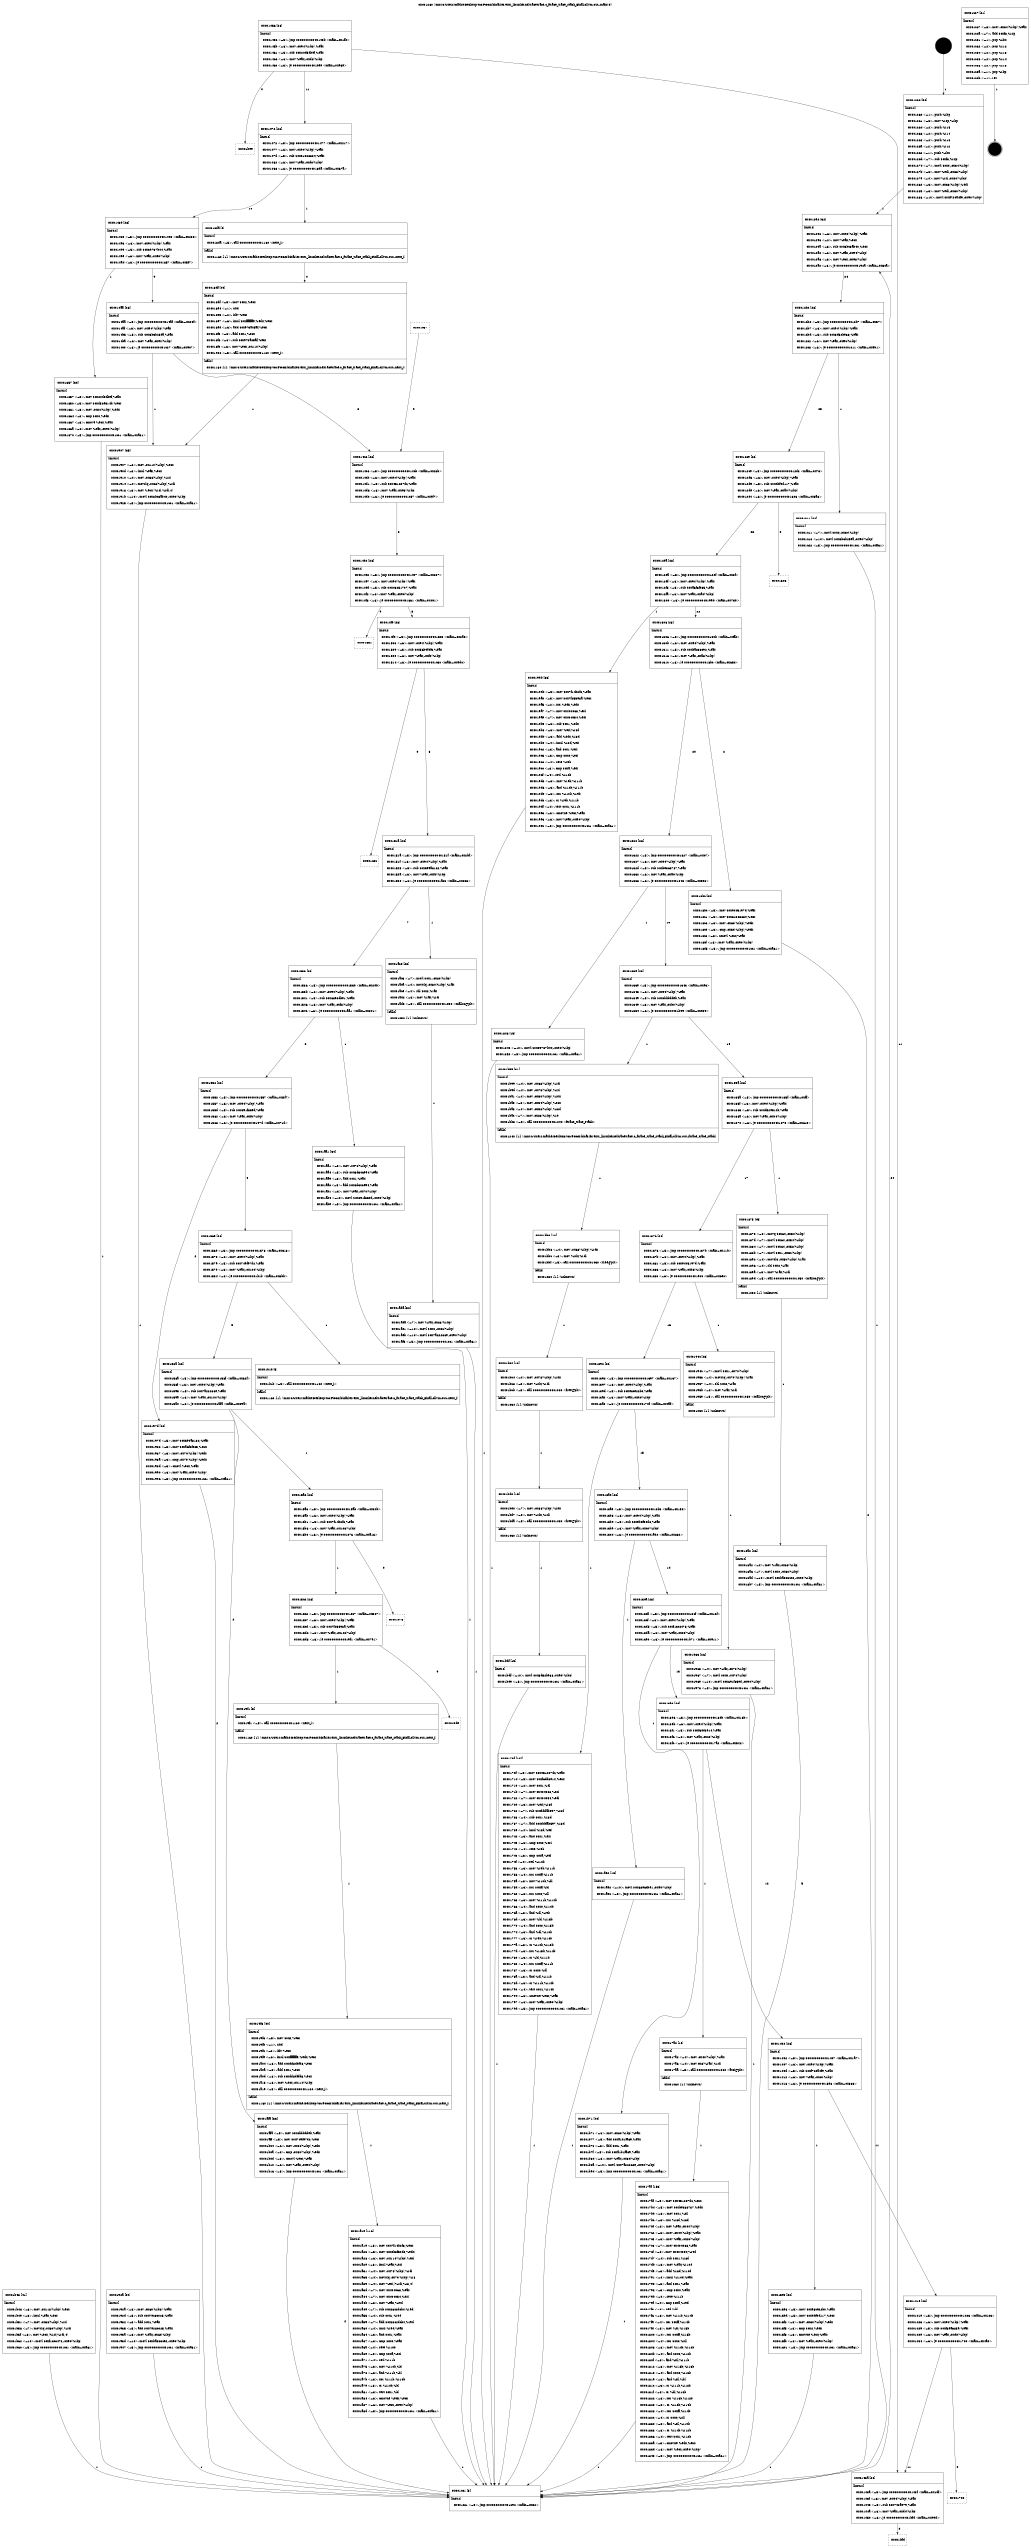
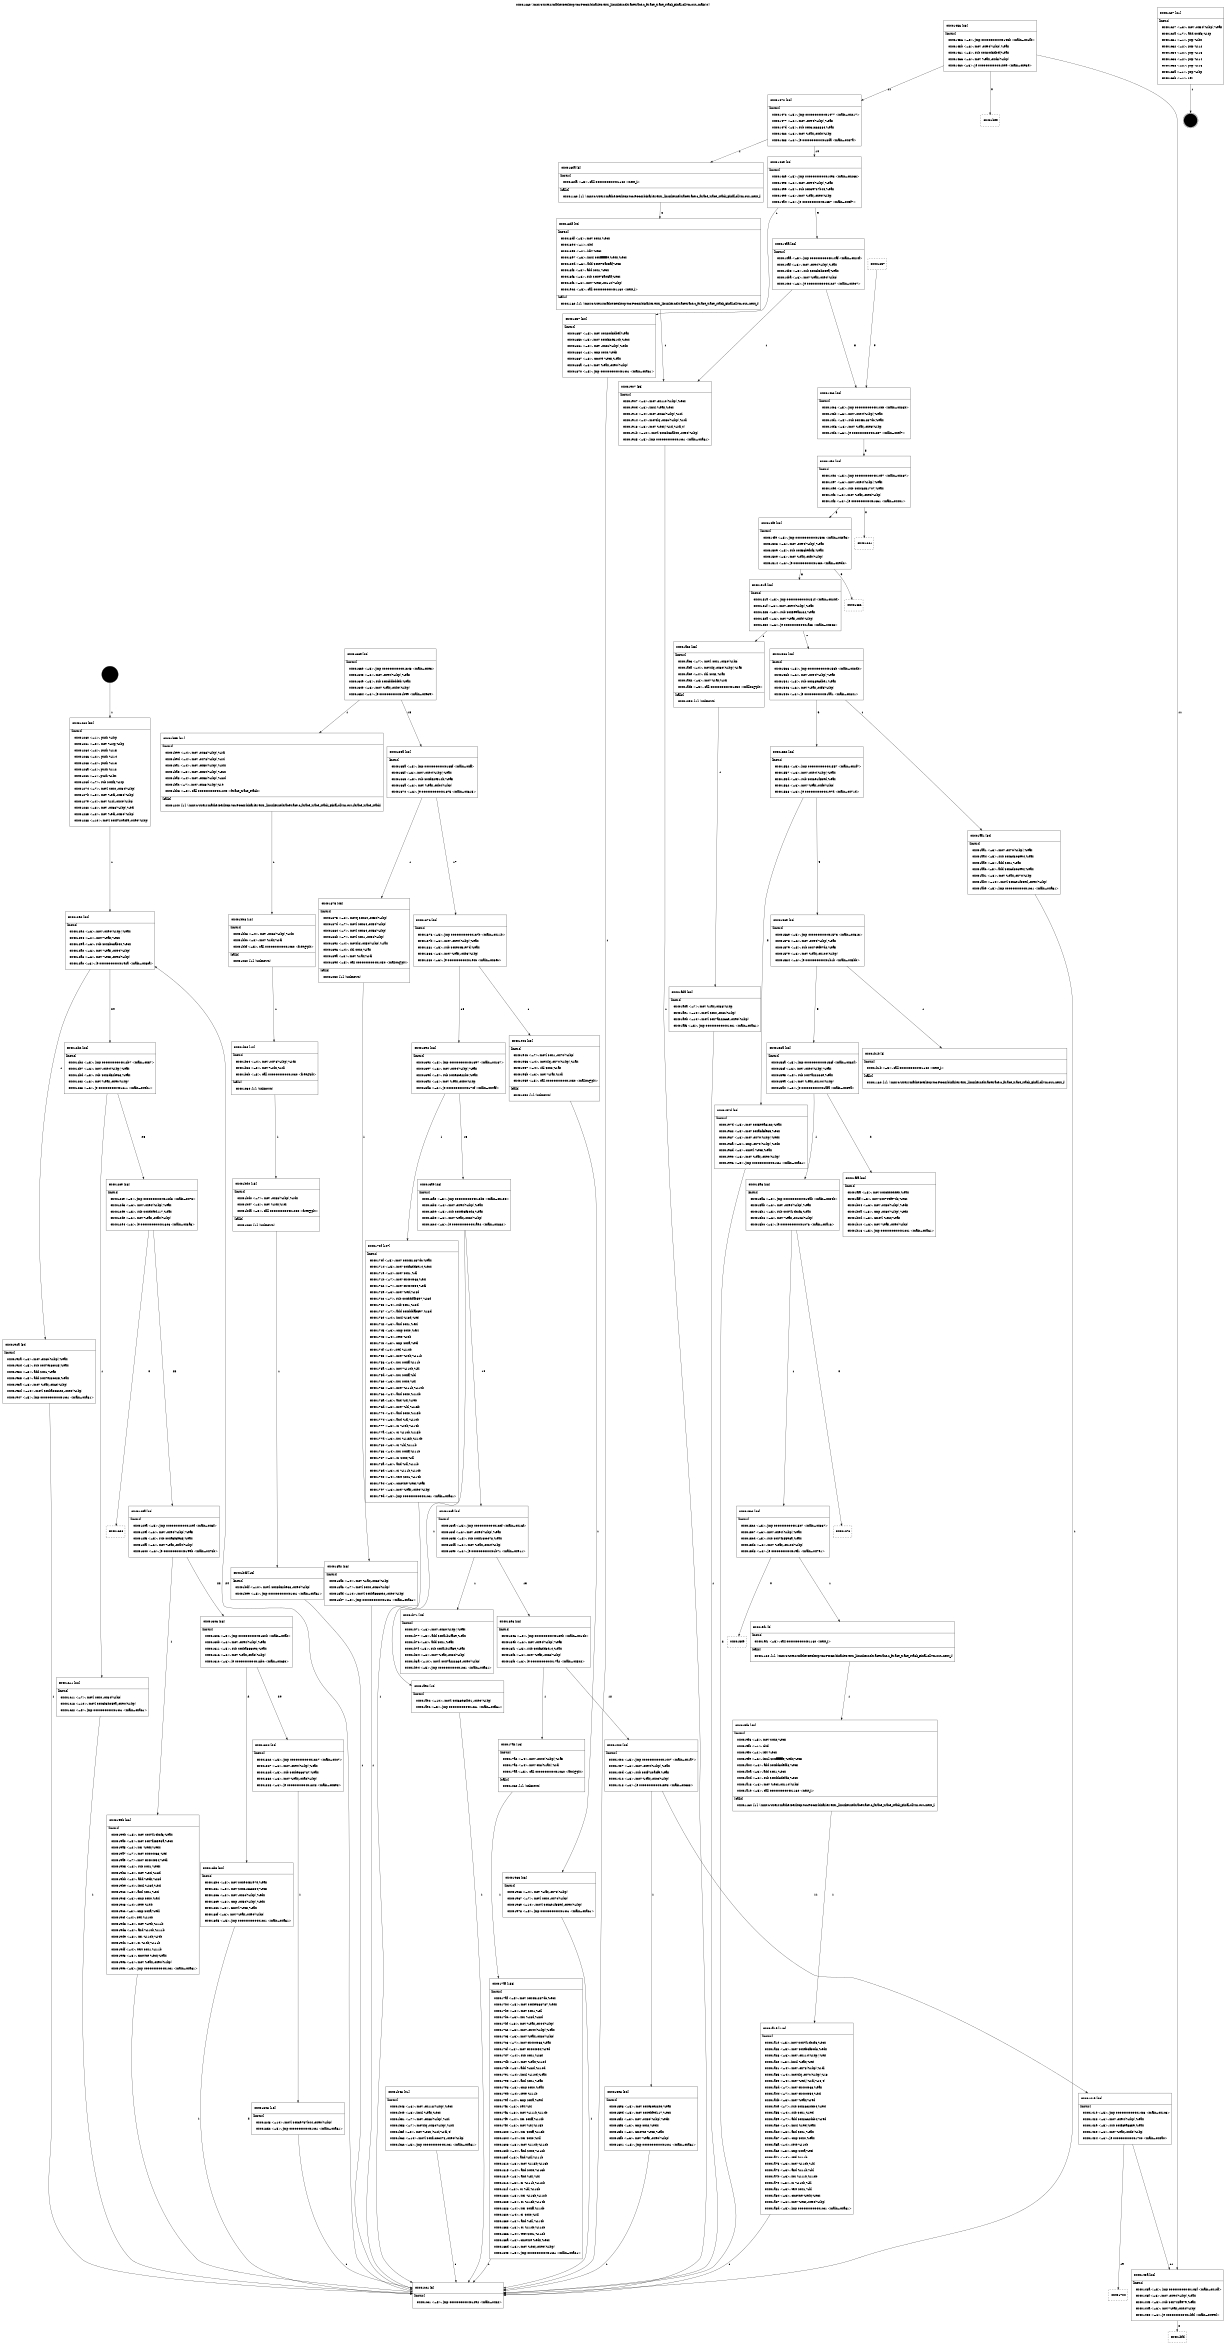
edge "0x401322 [28]" -> "0x40133e [28]": removed, label "19"
edge "0x401292 [32]" -> "0x40192a [34]": added, label "1"
edge "0x4018a2 [26]" -> "0x401cc1 [5]": label " 5" -> " 1"
edge "0x401b71 [40]" -> "0x401cc1 [5]": removed, label "1"
edge "0x401afa [33]" -> "0x401cc1 [5]": removed, label "2"
edge "0x40141e [28]" -> "0x401700": label " 0" -> " 19"
